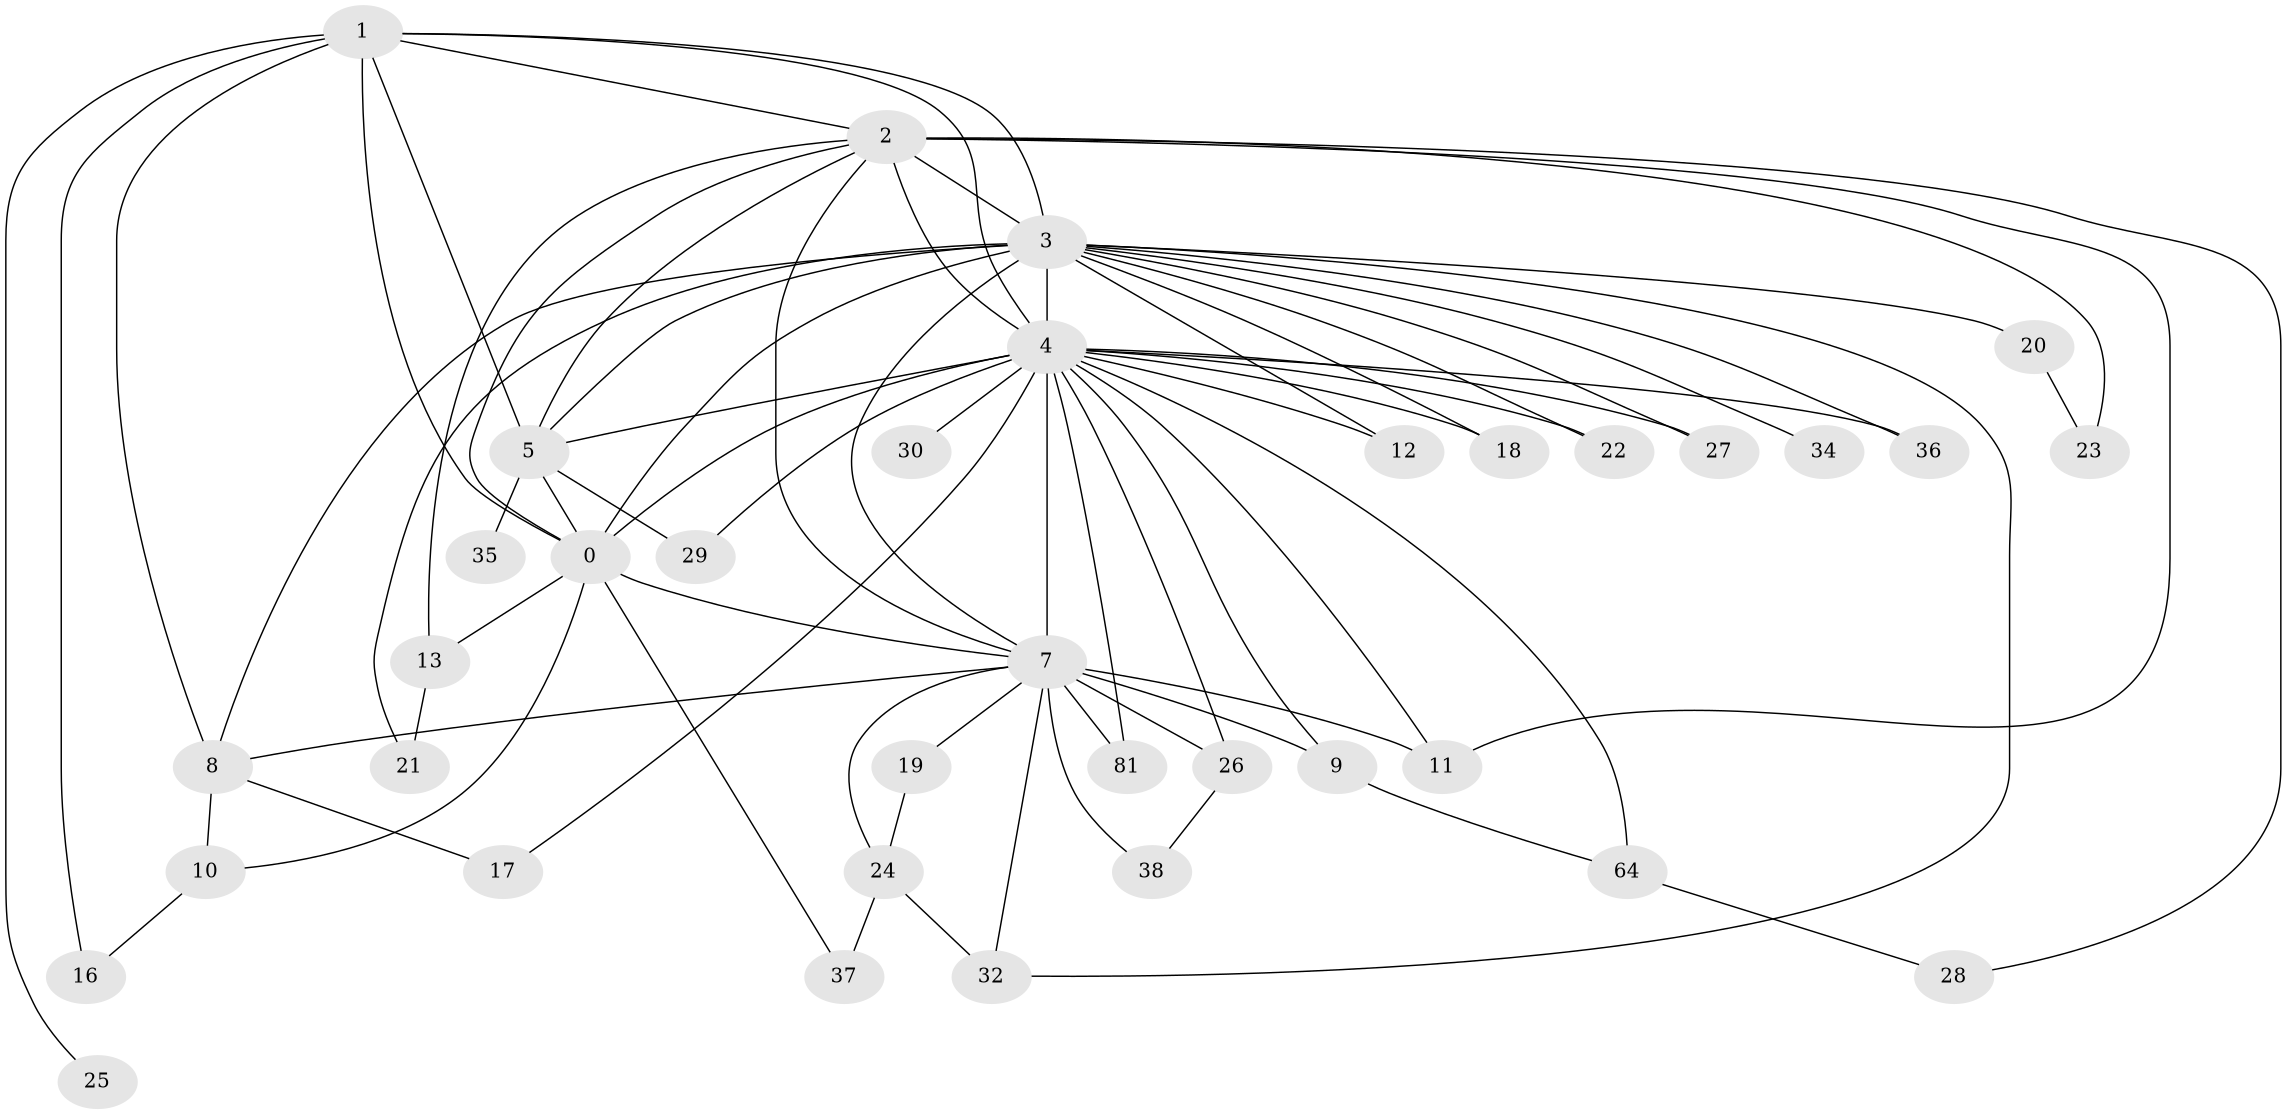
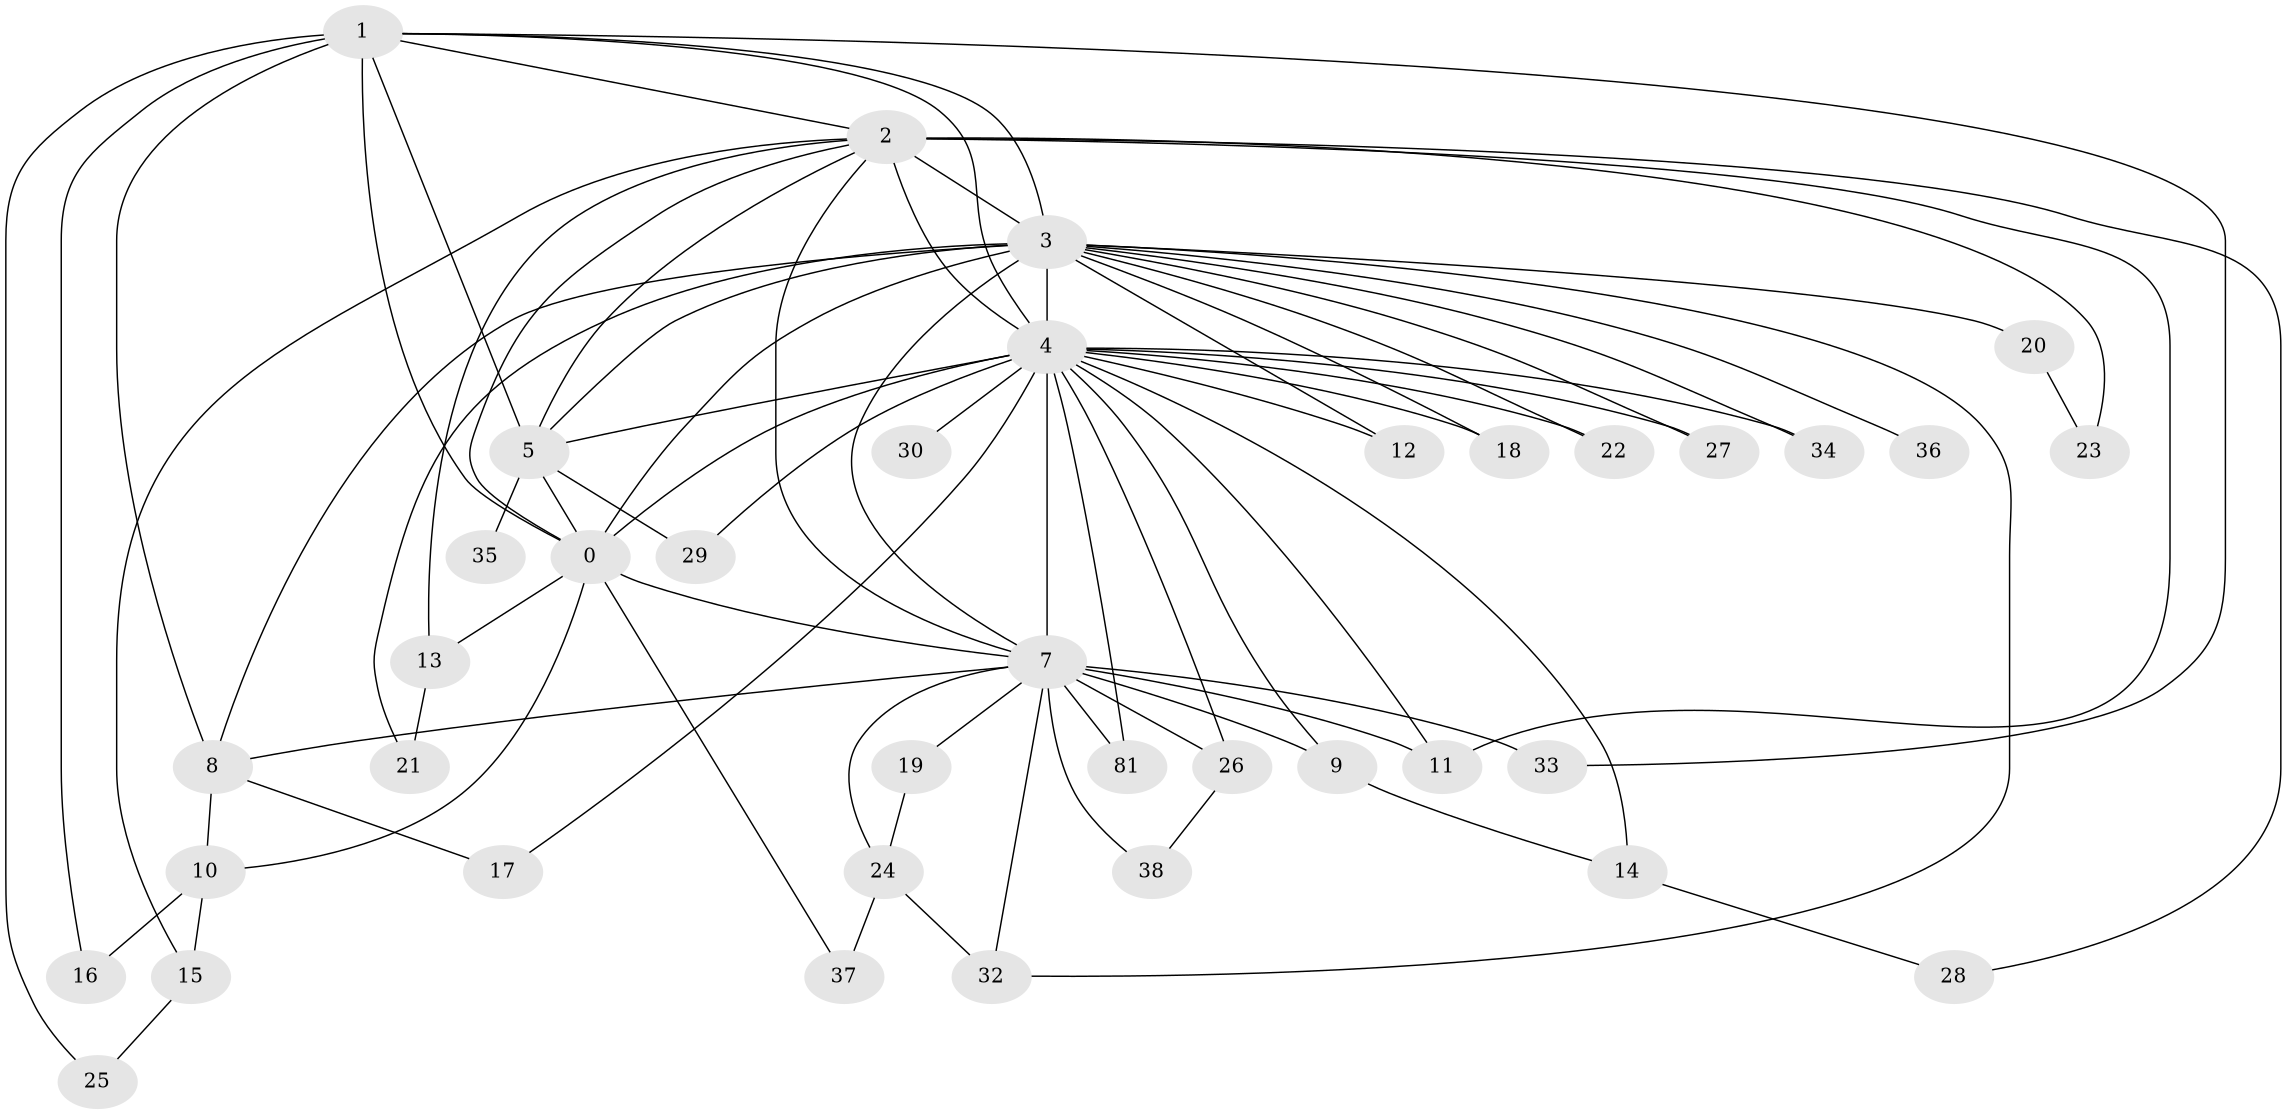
edge "4" -- "36": now "4" -- "34"
node "33": added
node "64": label "64" -> "14"
node "15": added
